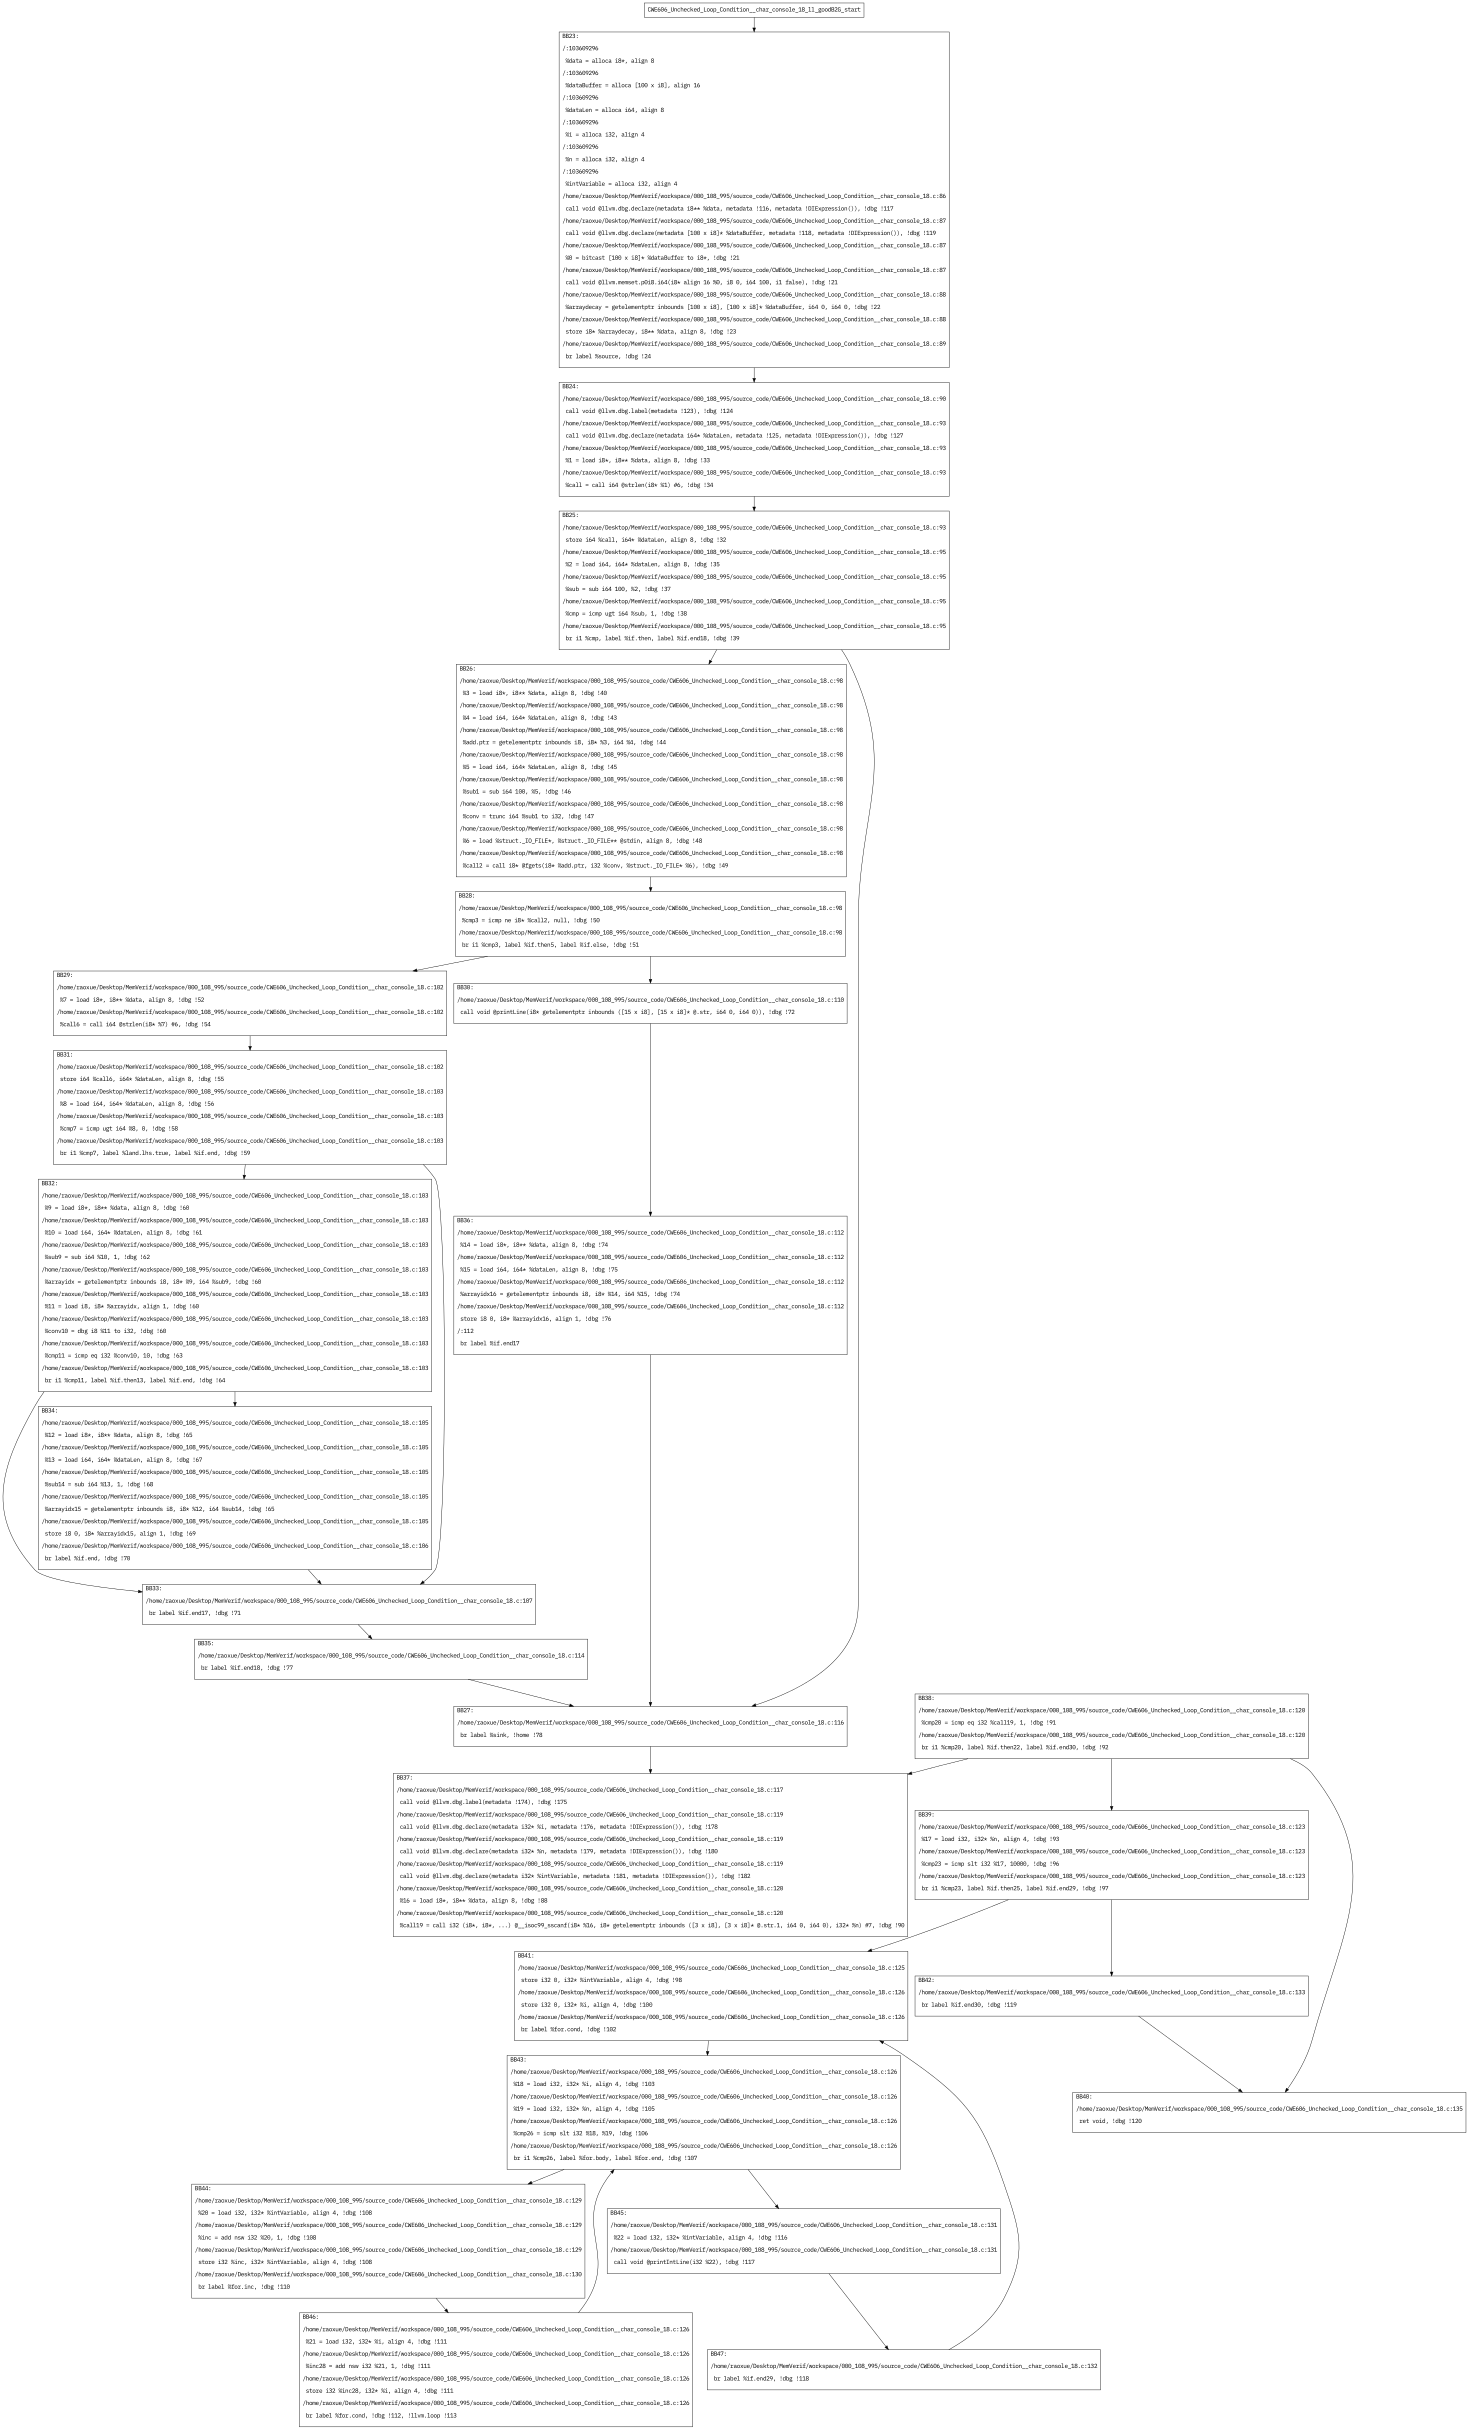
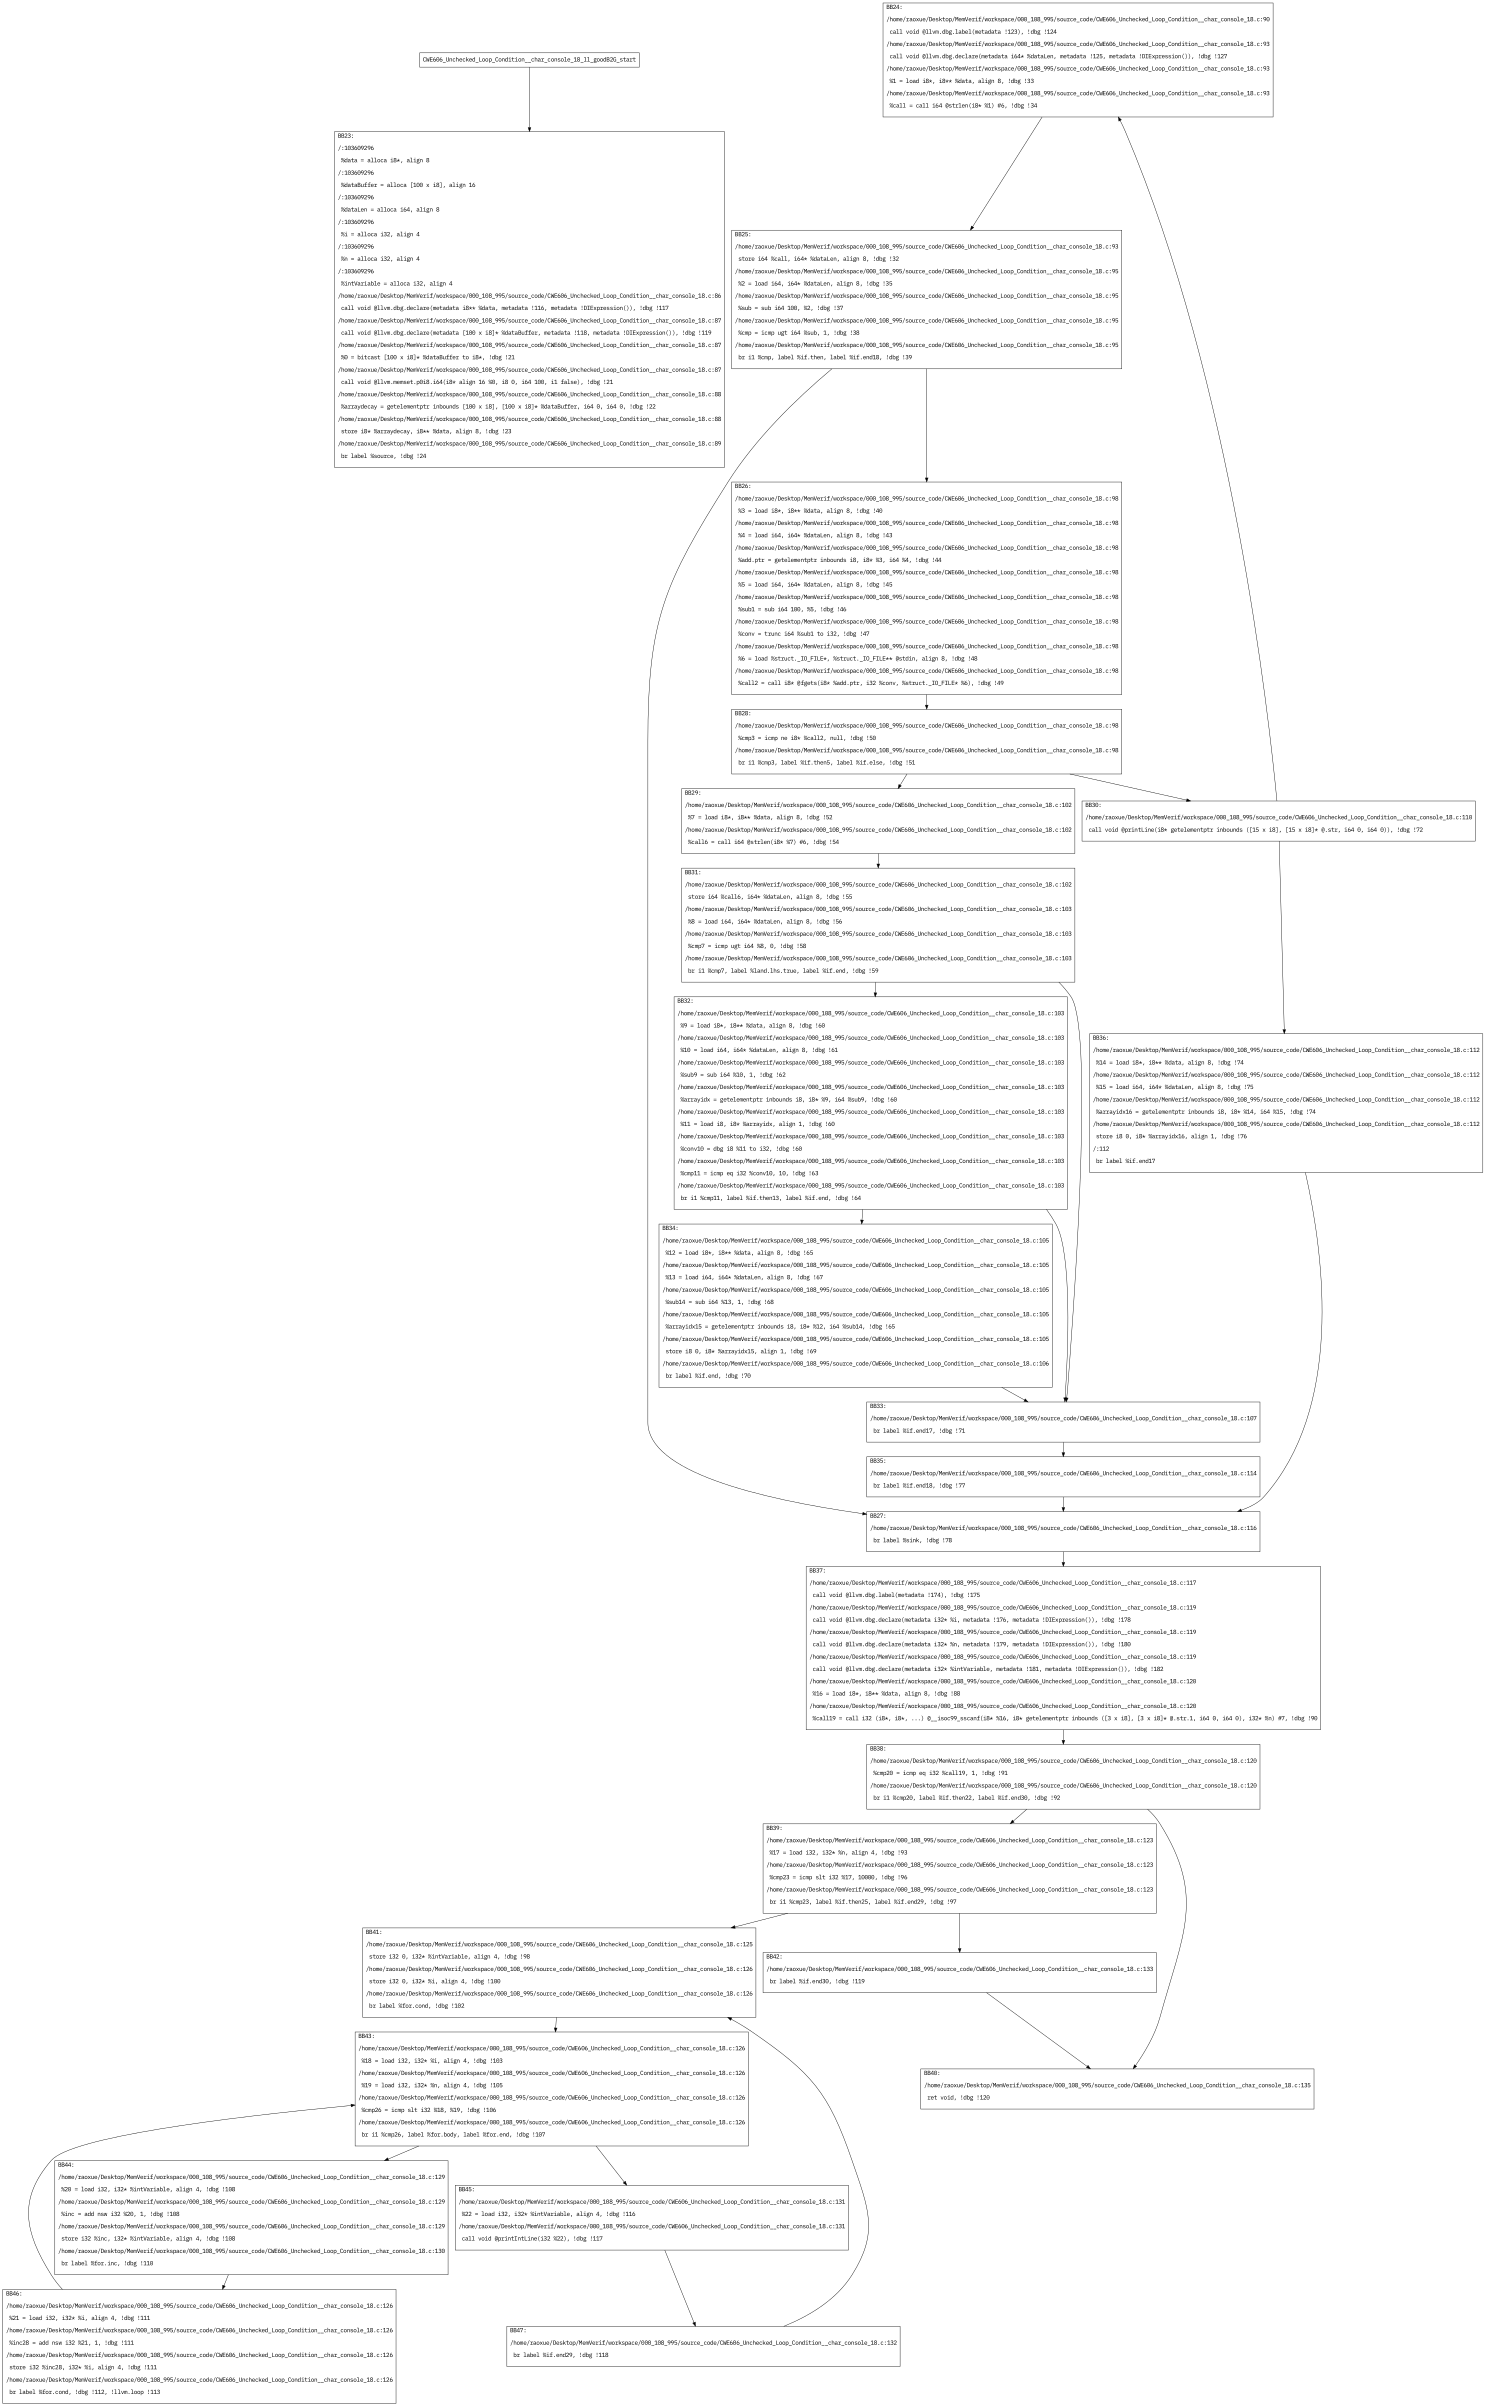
edge "BB23:" -> "BB24:": now "BB30:" -> "BB24:"
node "BB27:": text "br label %sink, !home !78" -> "br label %sink, !dbg !78"
edge "BB38:" -> "BB37:": reversed
